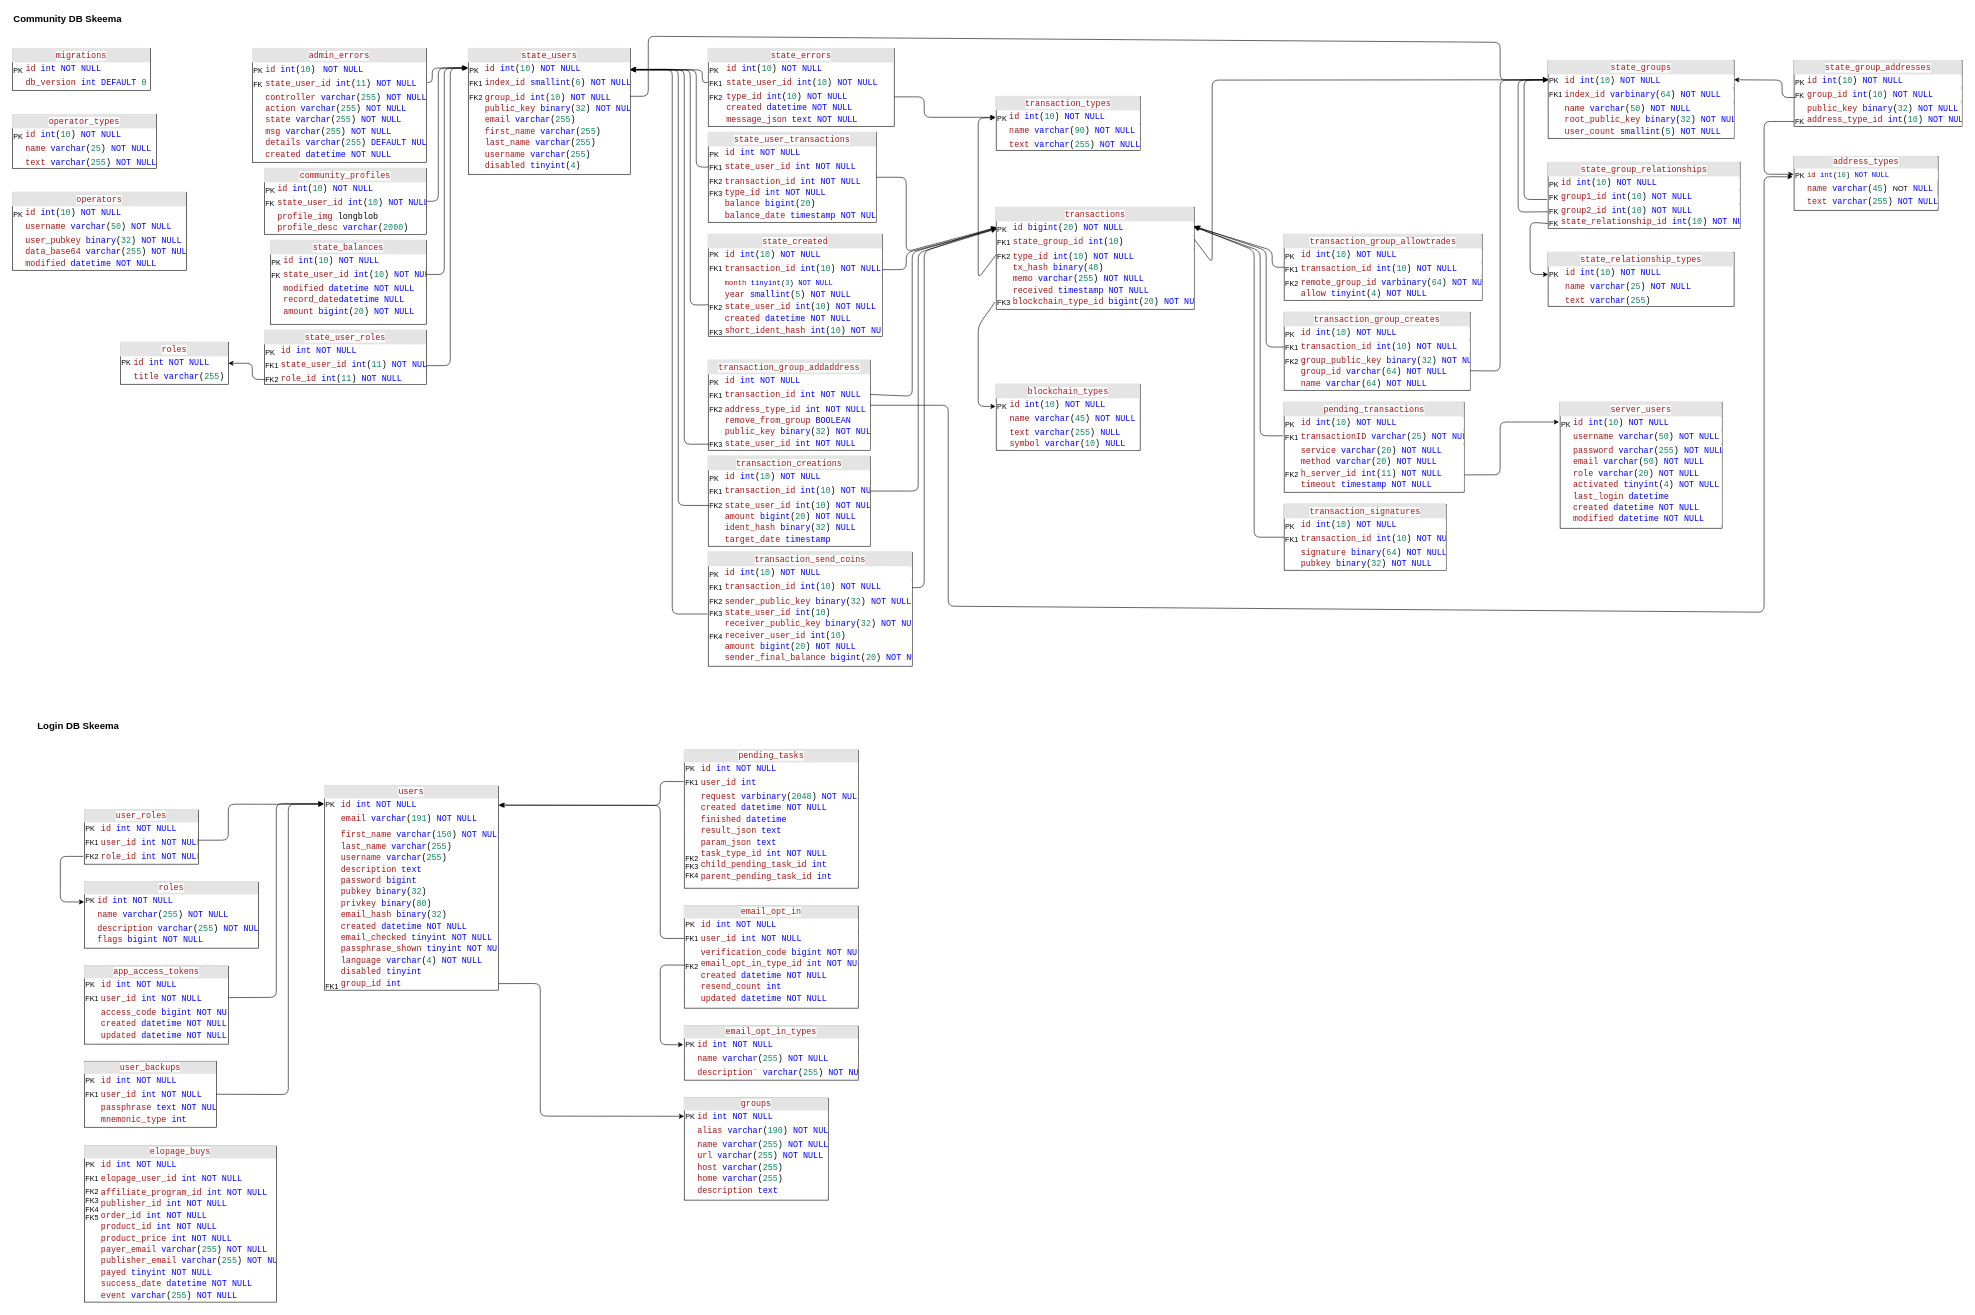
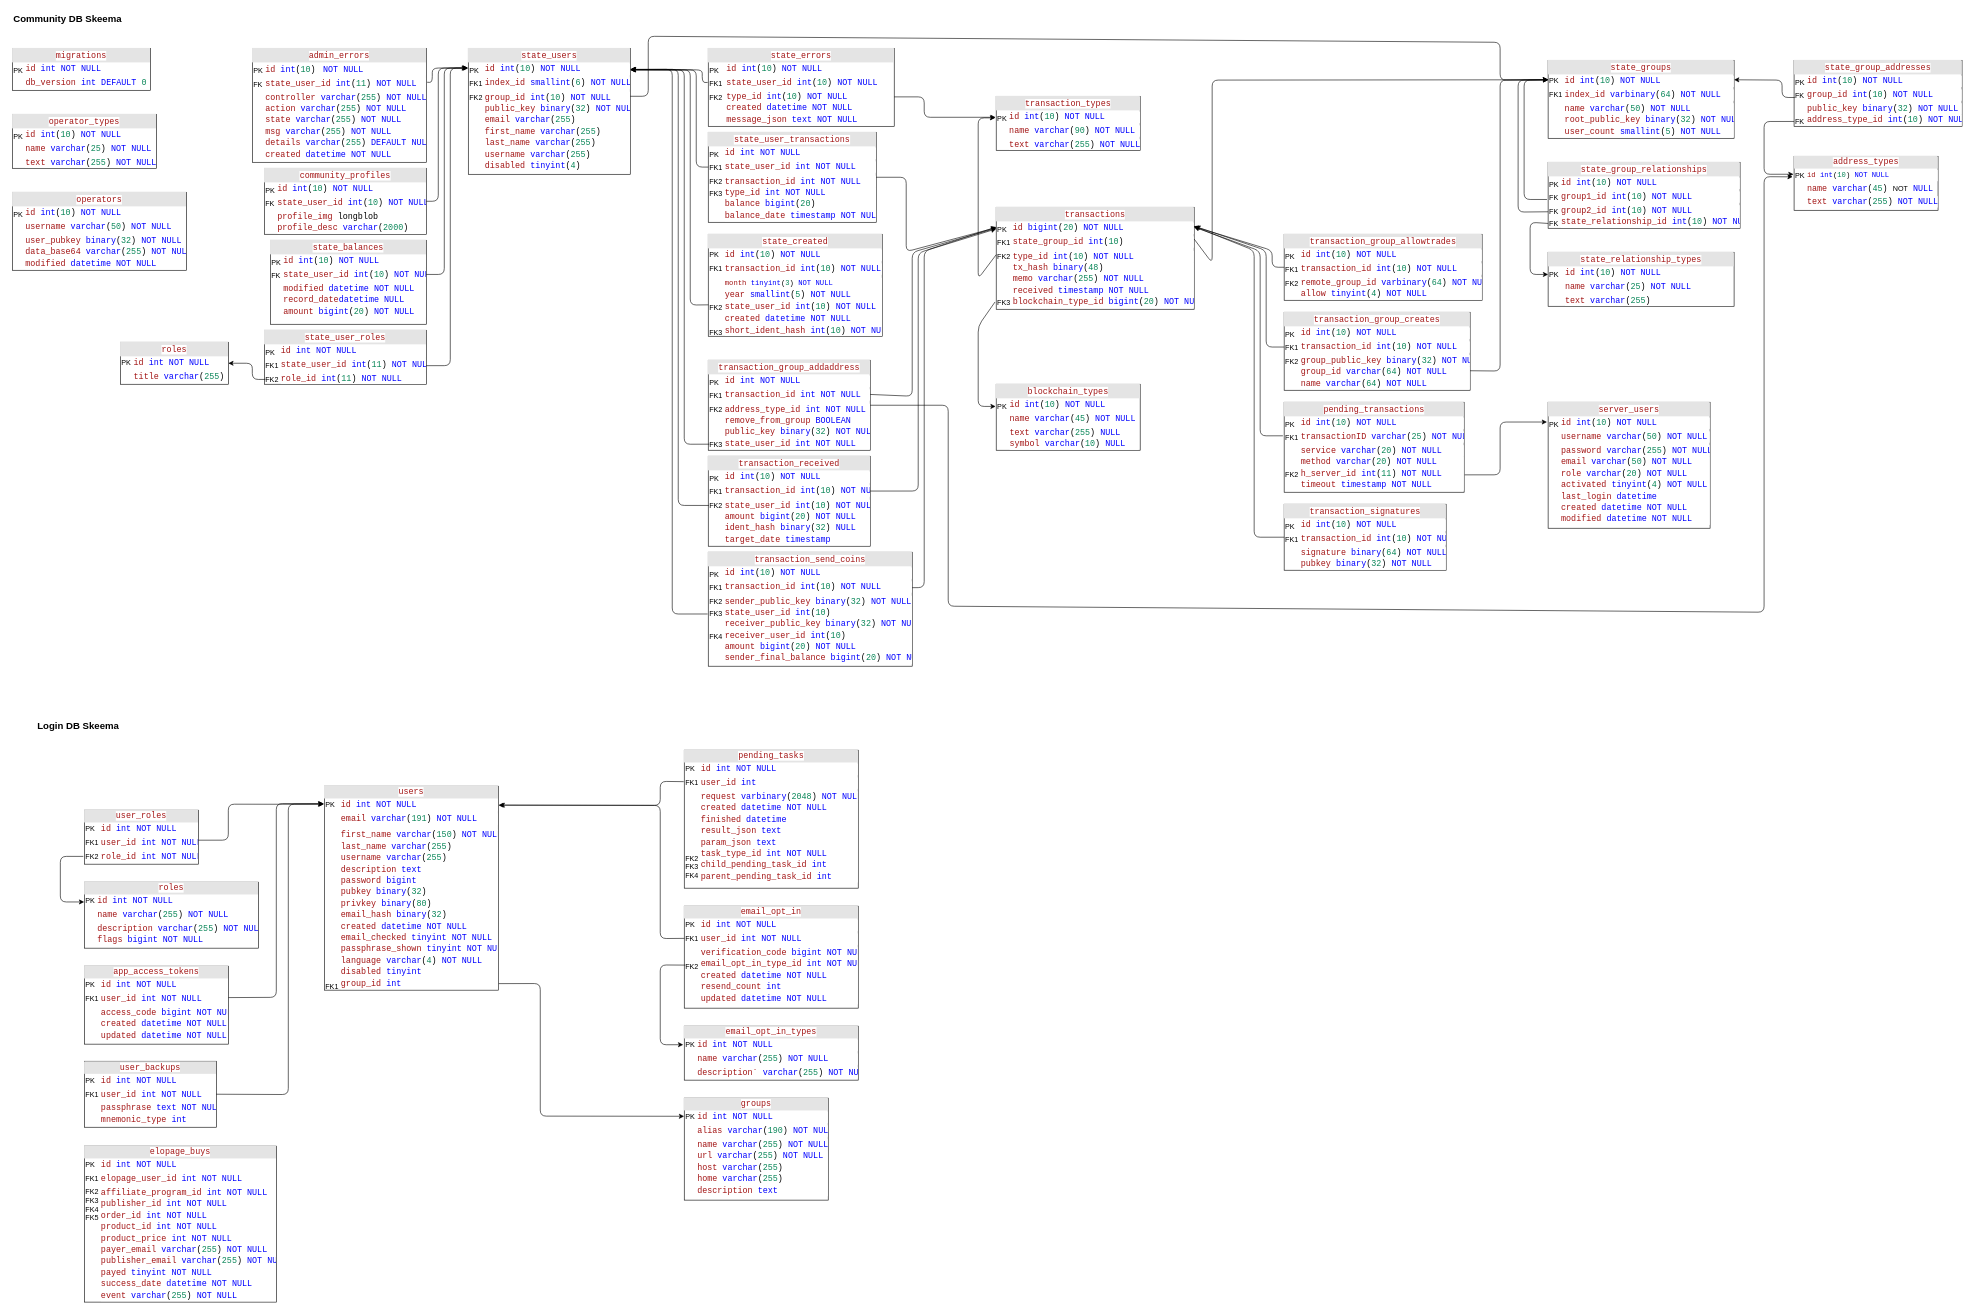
edge "state_created PK id int(10) NOT NULL FK1 transaction_id int(10) NOT NULL FK2 FK3 month tinyint(3) NOT NULL year smallint(5) NOT NULL state_user_id int(10) NOT NULL created datetime NOT NULL short_ident_hash int(10) NOT NULL" -> "transactions PK id bigint(20) NOT NULL FK1 state_group_id int(10) FK2 FK3 type_id int(10) NOT NULL tx_hash binary(48) memo varchar(255) NOT NULL received timestamp NOT NULL blockchain_type_id bigint(20) NOT NULL": removed
node "server_users PK id int(10) NOT NULL username varchar(50) NOT NULL password varchar(255) NOT NULL email varchar(50) NOT NULL role varchar(20) NOT NULL activated tinyint(4) NOT NULL last_login datetime created datetime NOT NULL modified datetime NOT NULL": moved (1641, 465) -> (1629, 465)
node "transaction_creations PK id int(10) NOT NULL FK1 transaction_id int(10) NOT NULL FK2 state_user_id int(10) NOT NULL amount bigint(20) NOT NULL ident_hash binary(32) NULL target_date timestamp": label "transaction_creations PK id int(10) NOT NULL FK1 transaction_id int(10) NOT NULL FK2 state_user_id int(10) NOT NULL amount bigint(20) NOT NULL ident_hash binary(32) NULL target_date timestamp" -> "transaction_received PK id int(10) NOT NULL FK1 transaction_id int(10) NOT NULL FK2 state_user_id int(10) NOT NULL amount bigint(20) NOT NULL ident_hash binary(32) NULL target_date timestamp"
